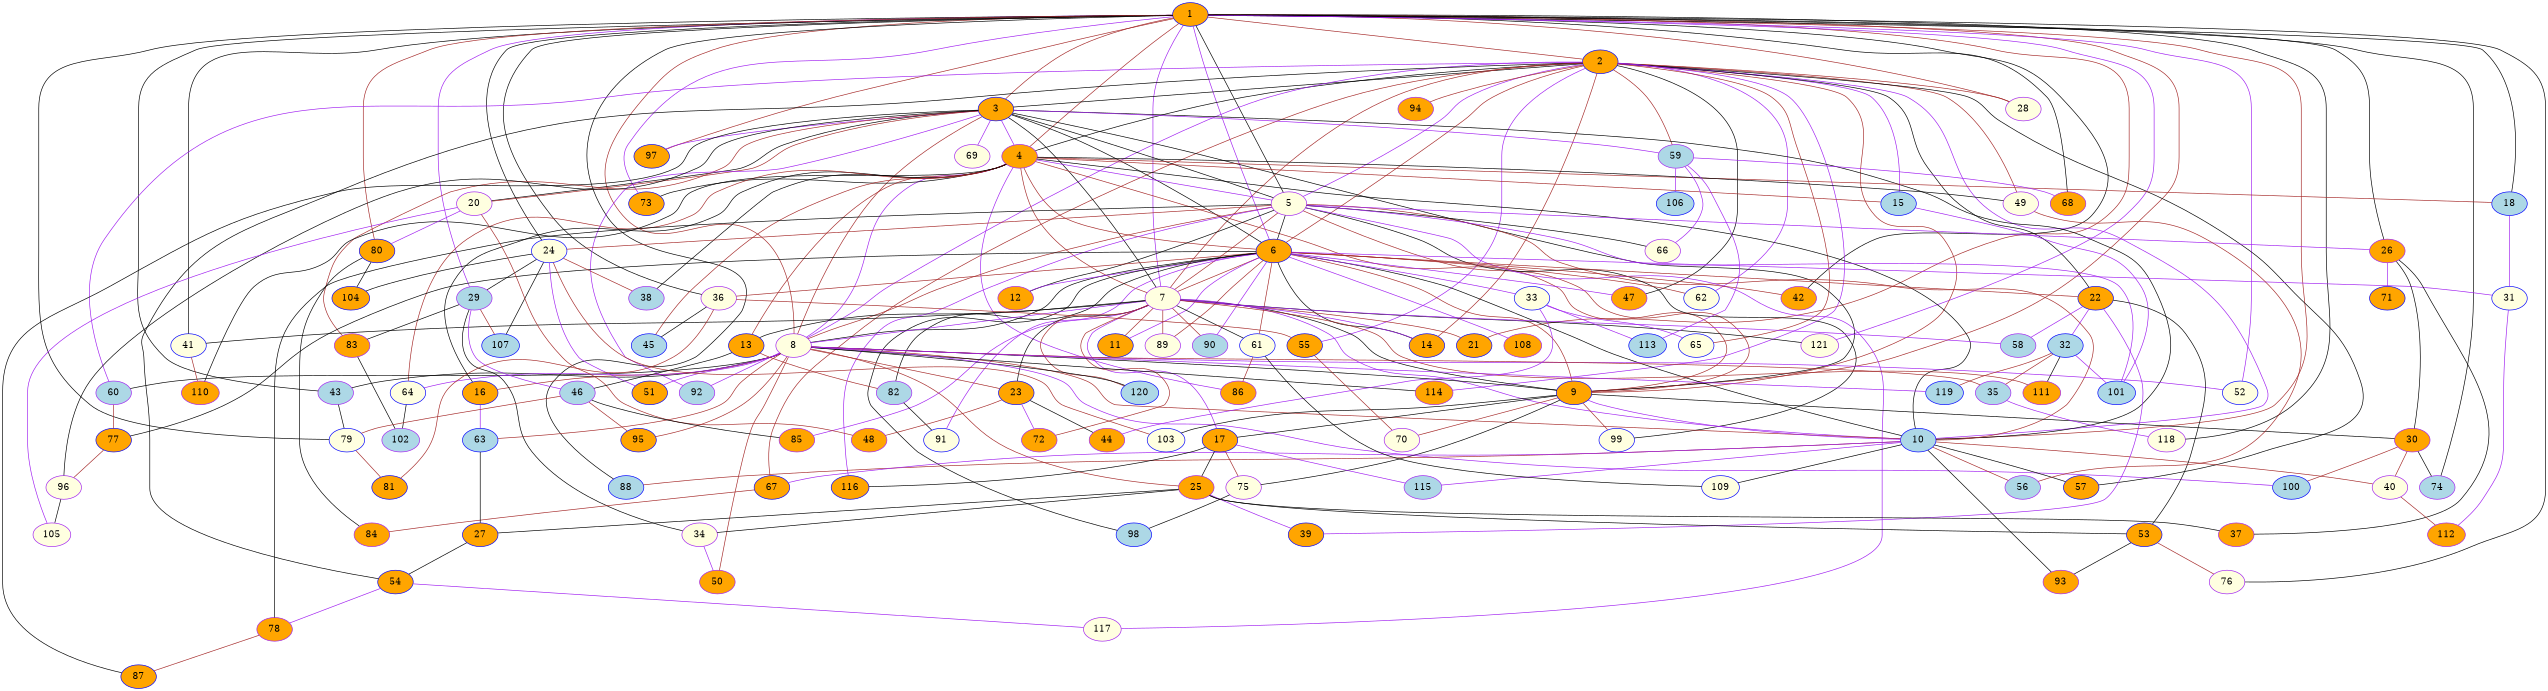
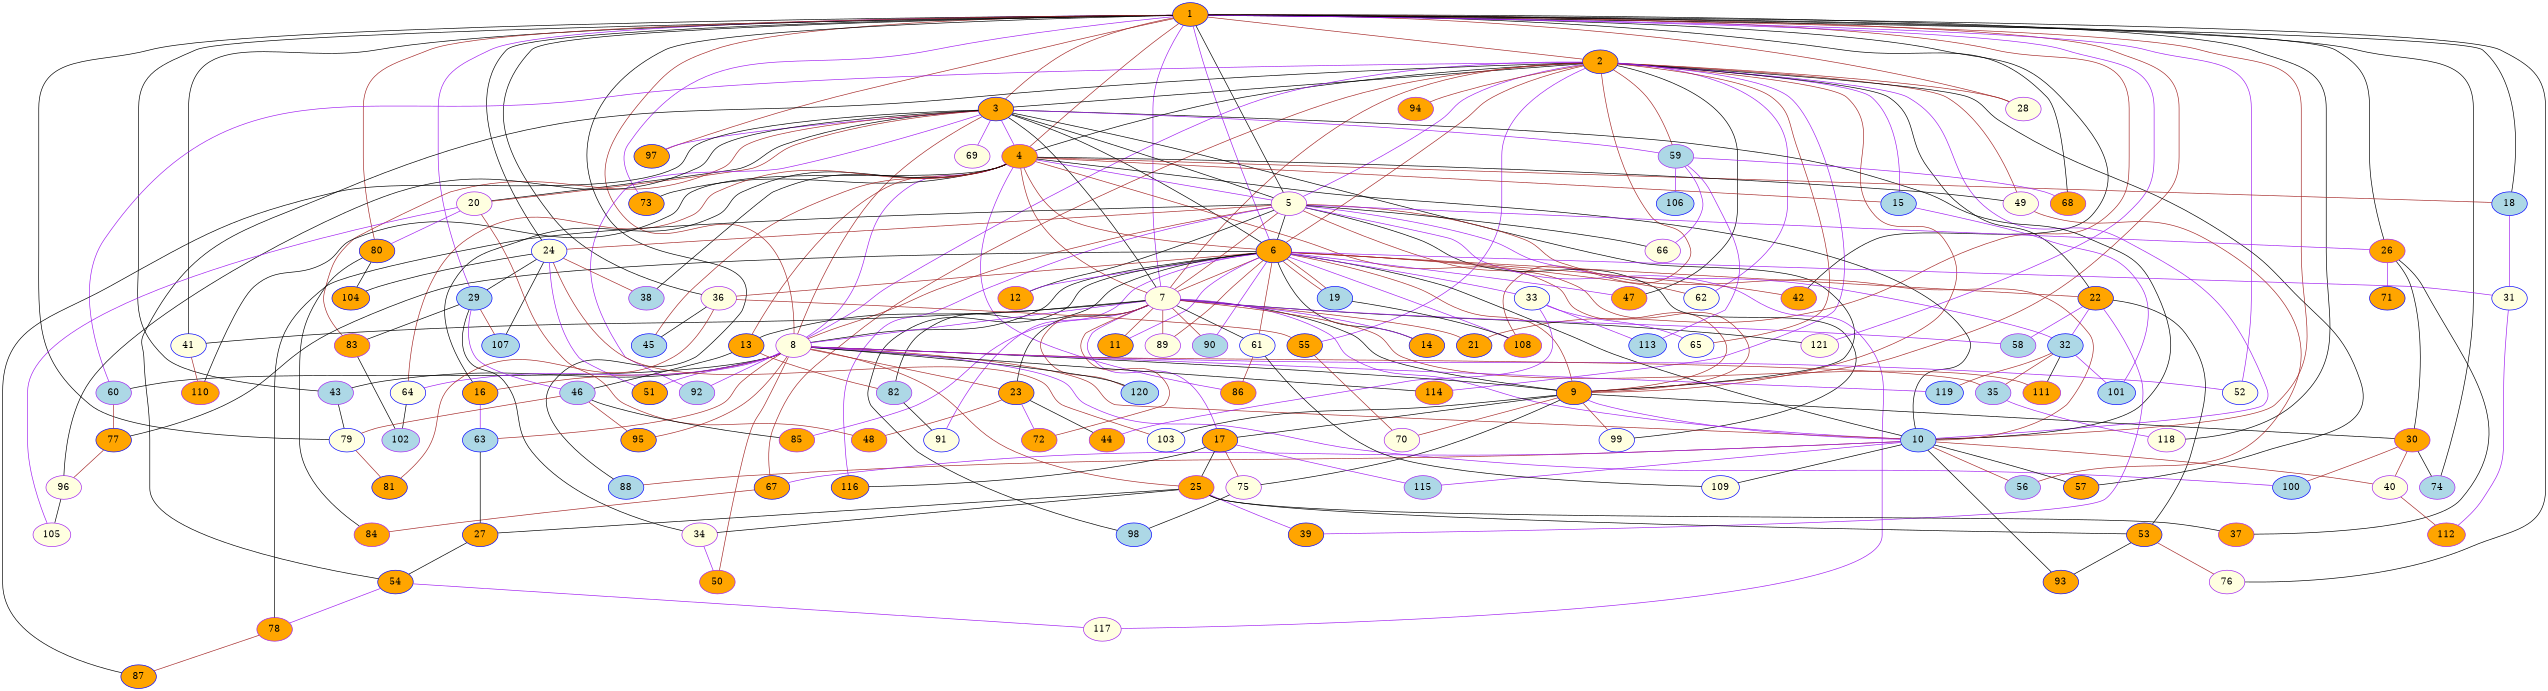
edge "2" -- "14": now "2" -- "108"
edge "5" -- "101": now "5" -- "32"
node "29": color purple -> blue
node "19": added
node "93": color purple -> blue
